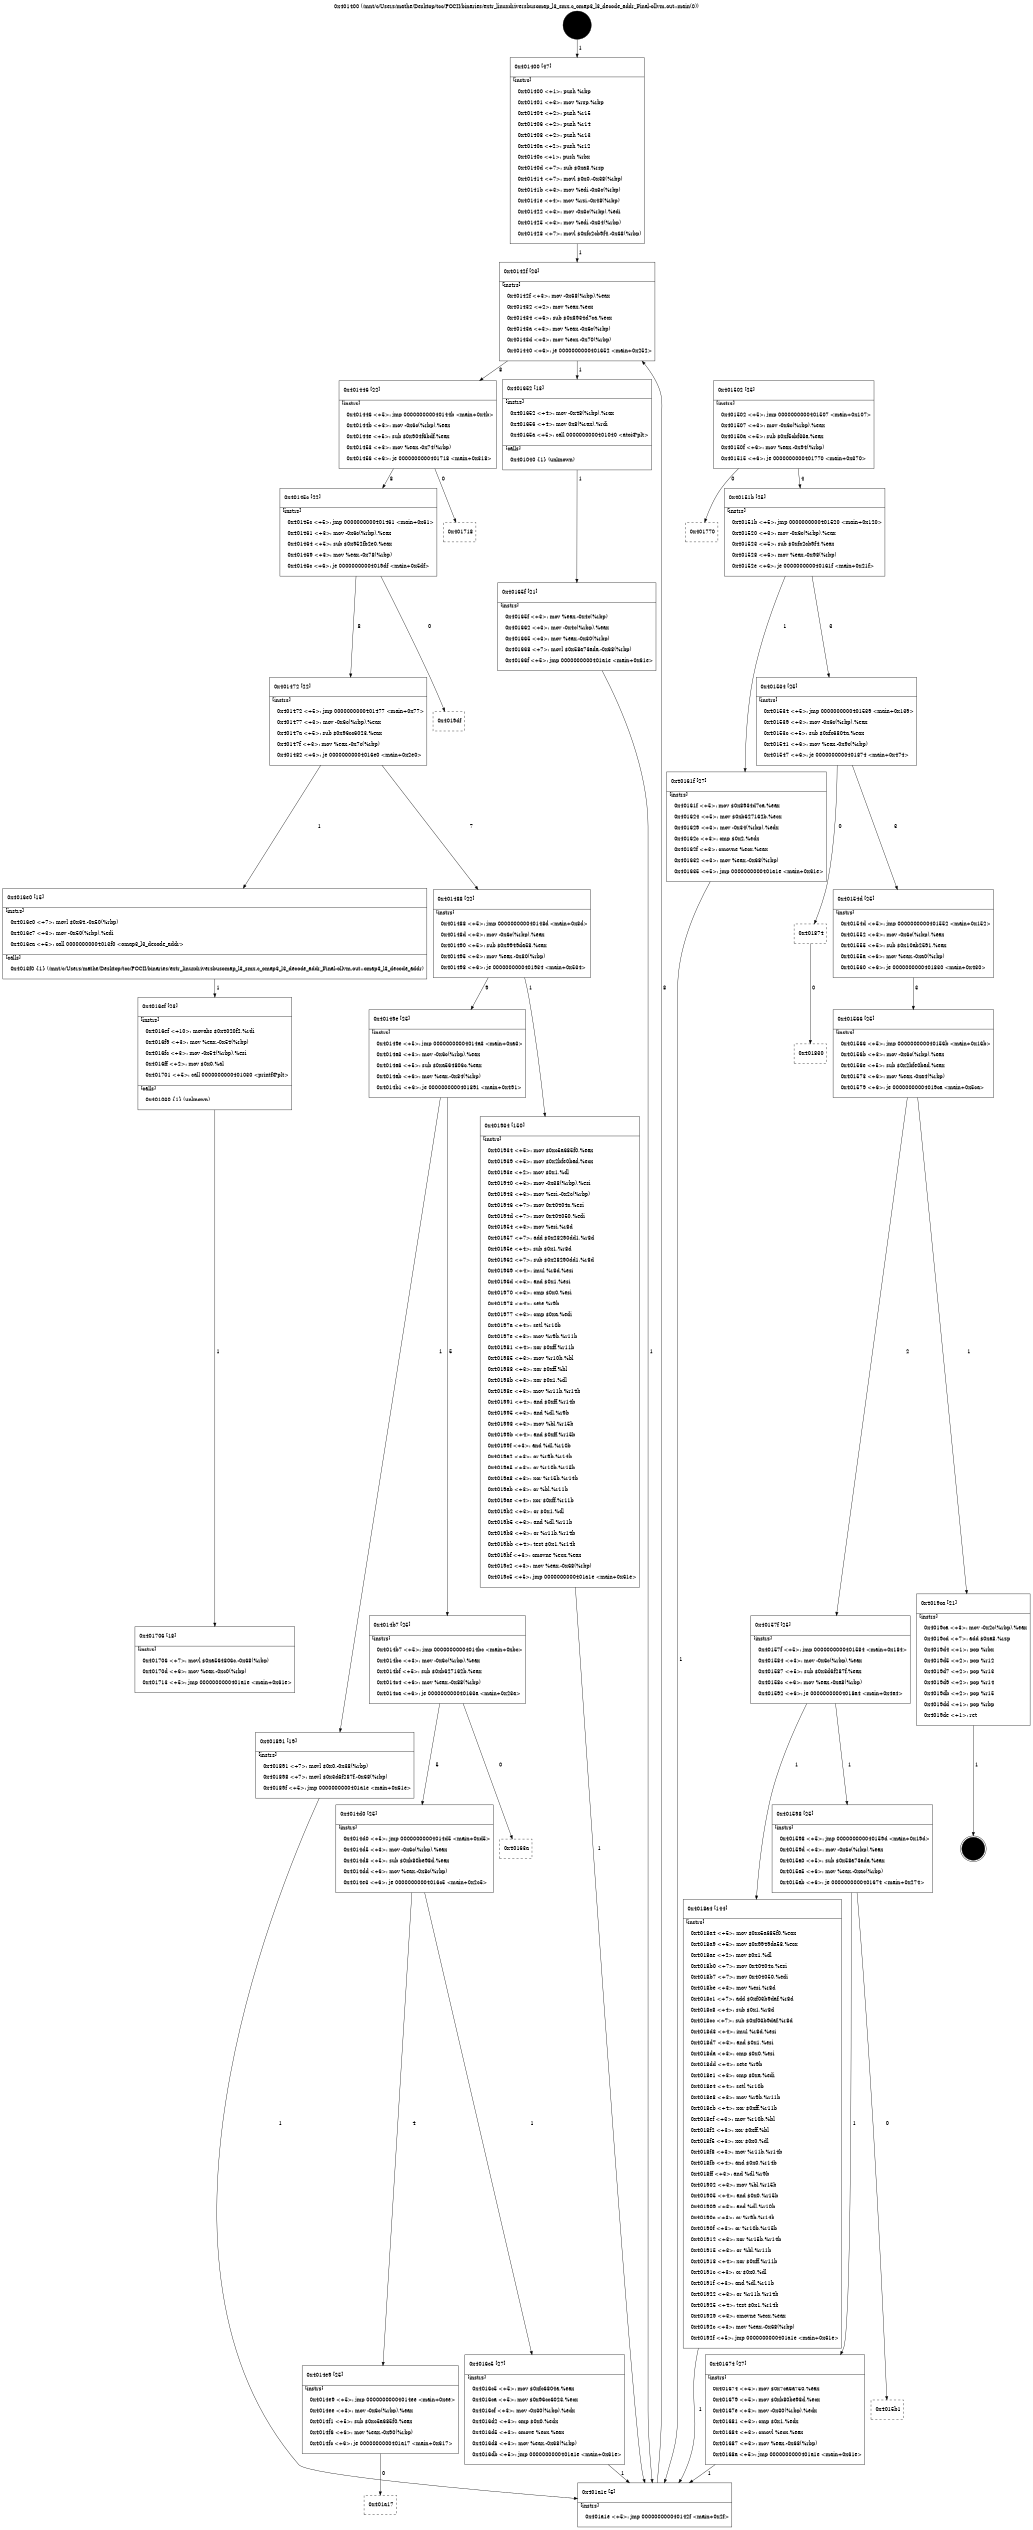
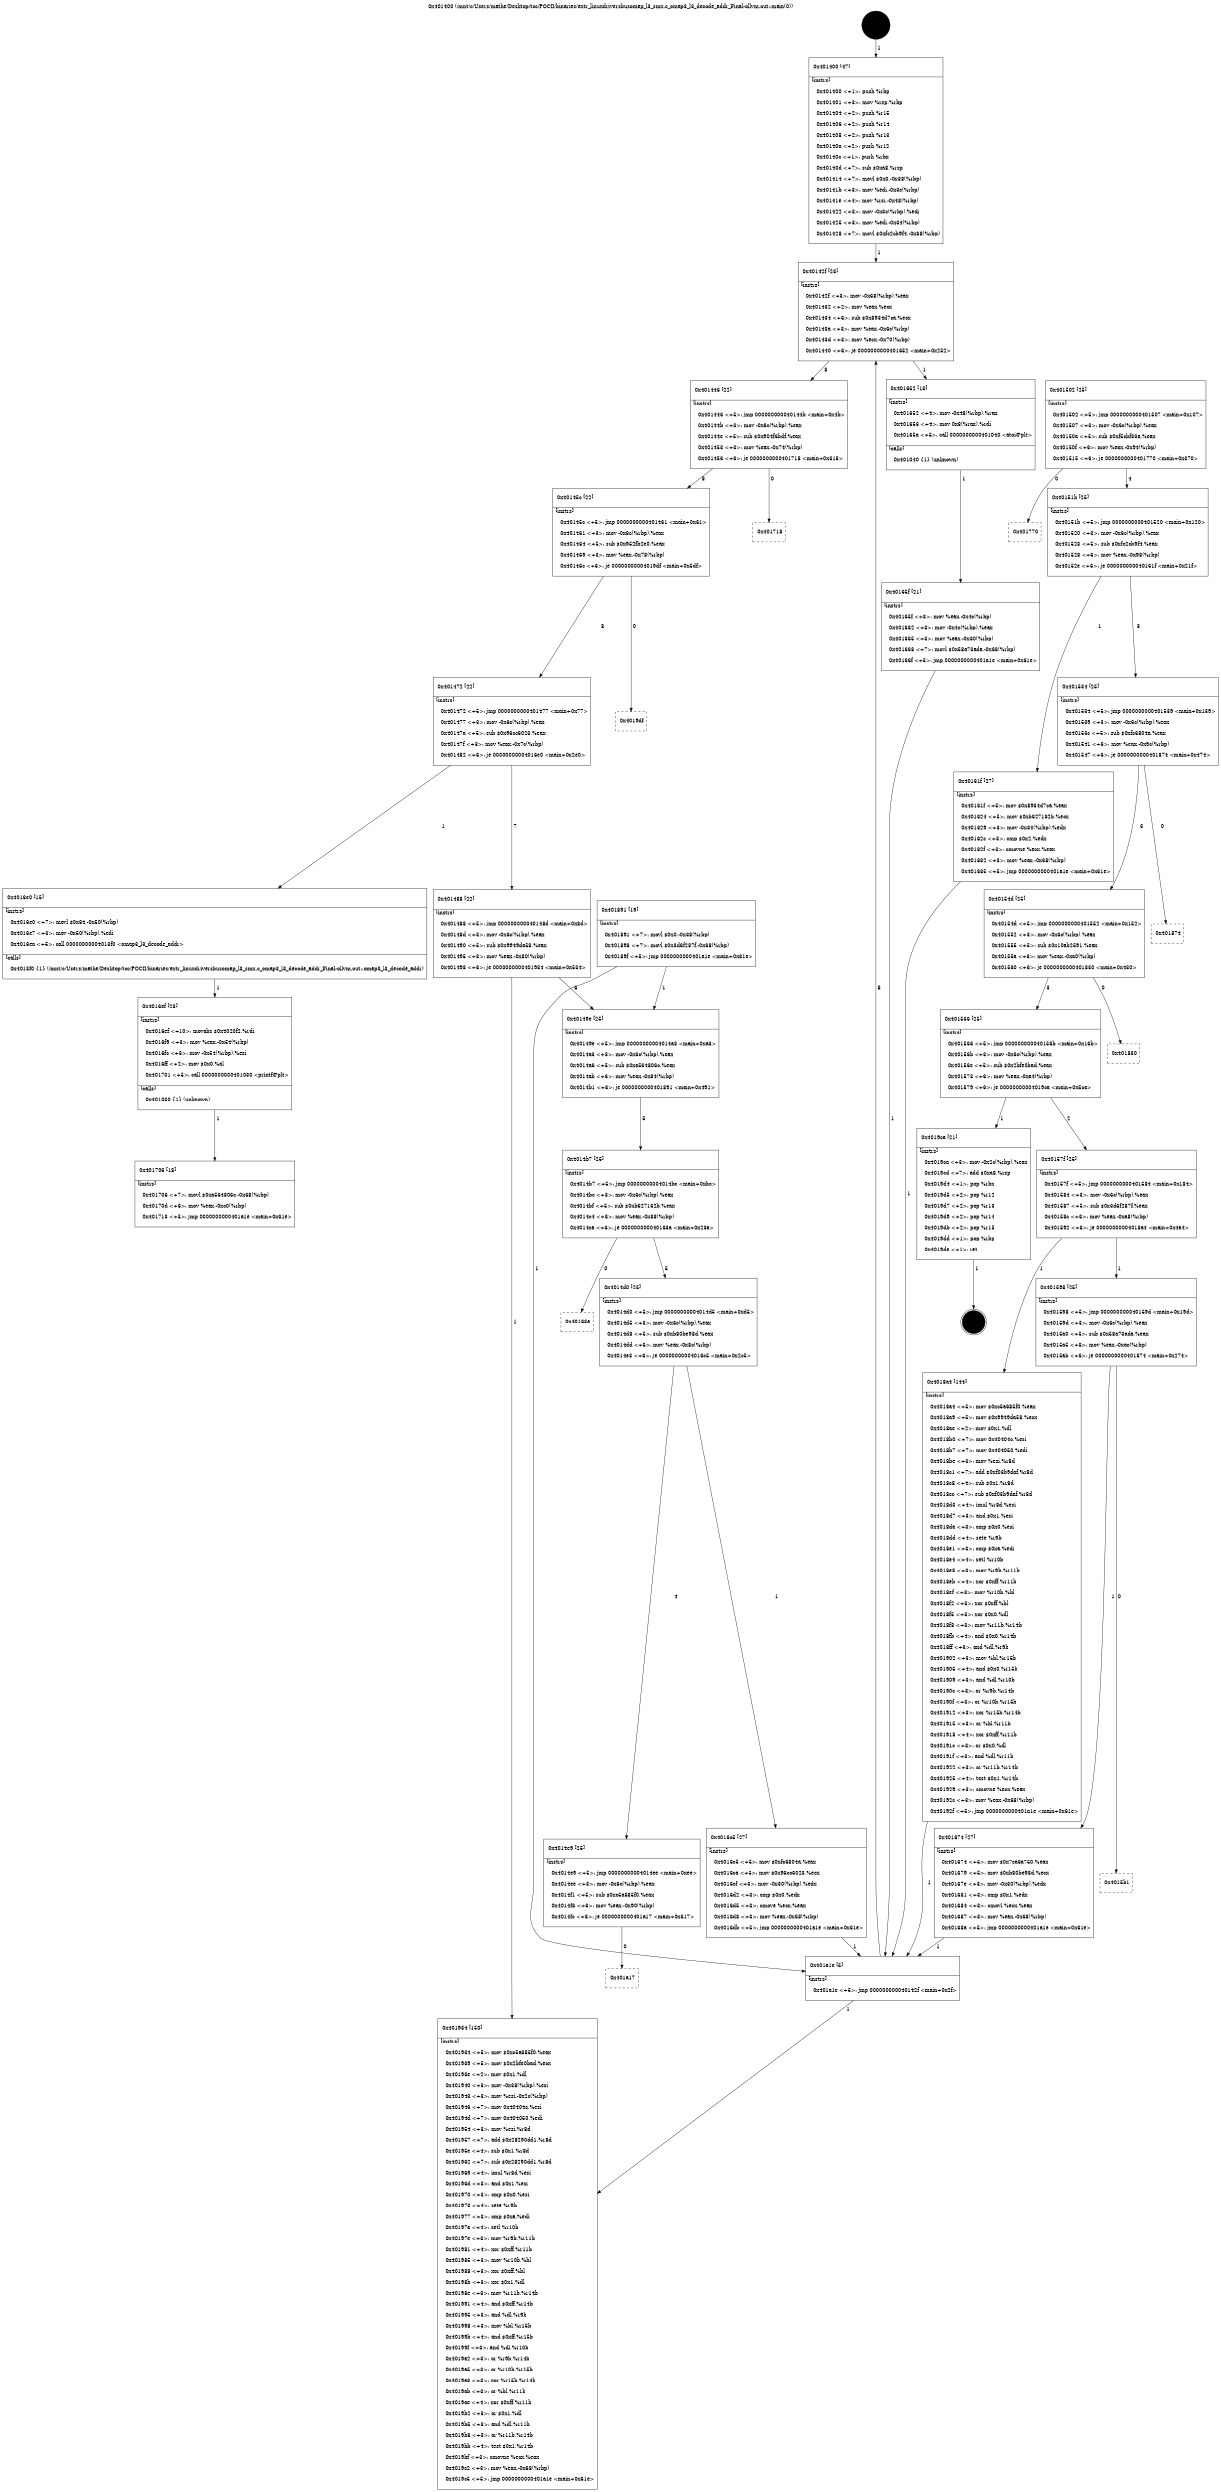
edge "0x401488 [22]" -> "0x40149e [25]": label " 9" -> " 6"
edge "0x401874" -> "0x401830": now "0x40154d [25]" -> "0x401830"
edge "0x40149e [25]" -> "0x401891 [19]": reversed
edge "0x401934 [150]" -> "0x401a1e [5]": reversed
